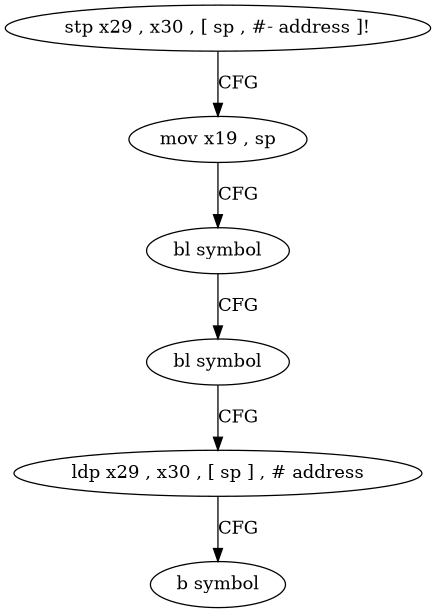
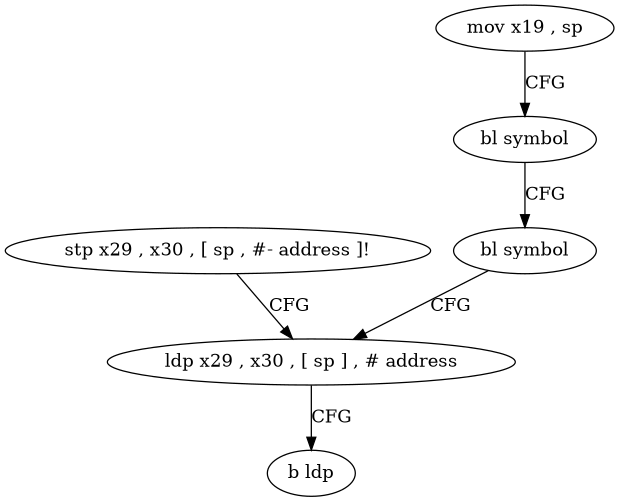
edge "stp x29 , x30 , [ sp , #- address ]!" -> "mov x19 , sp": now "stp x29 , x30 , [ sp , #- address ]!" -> "ldp x29 , x30 , [ sp ] , # address"
node "b symbol": label "b symbol" -> "b ldp"
